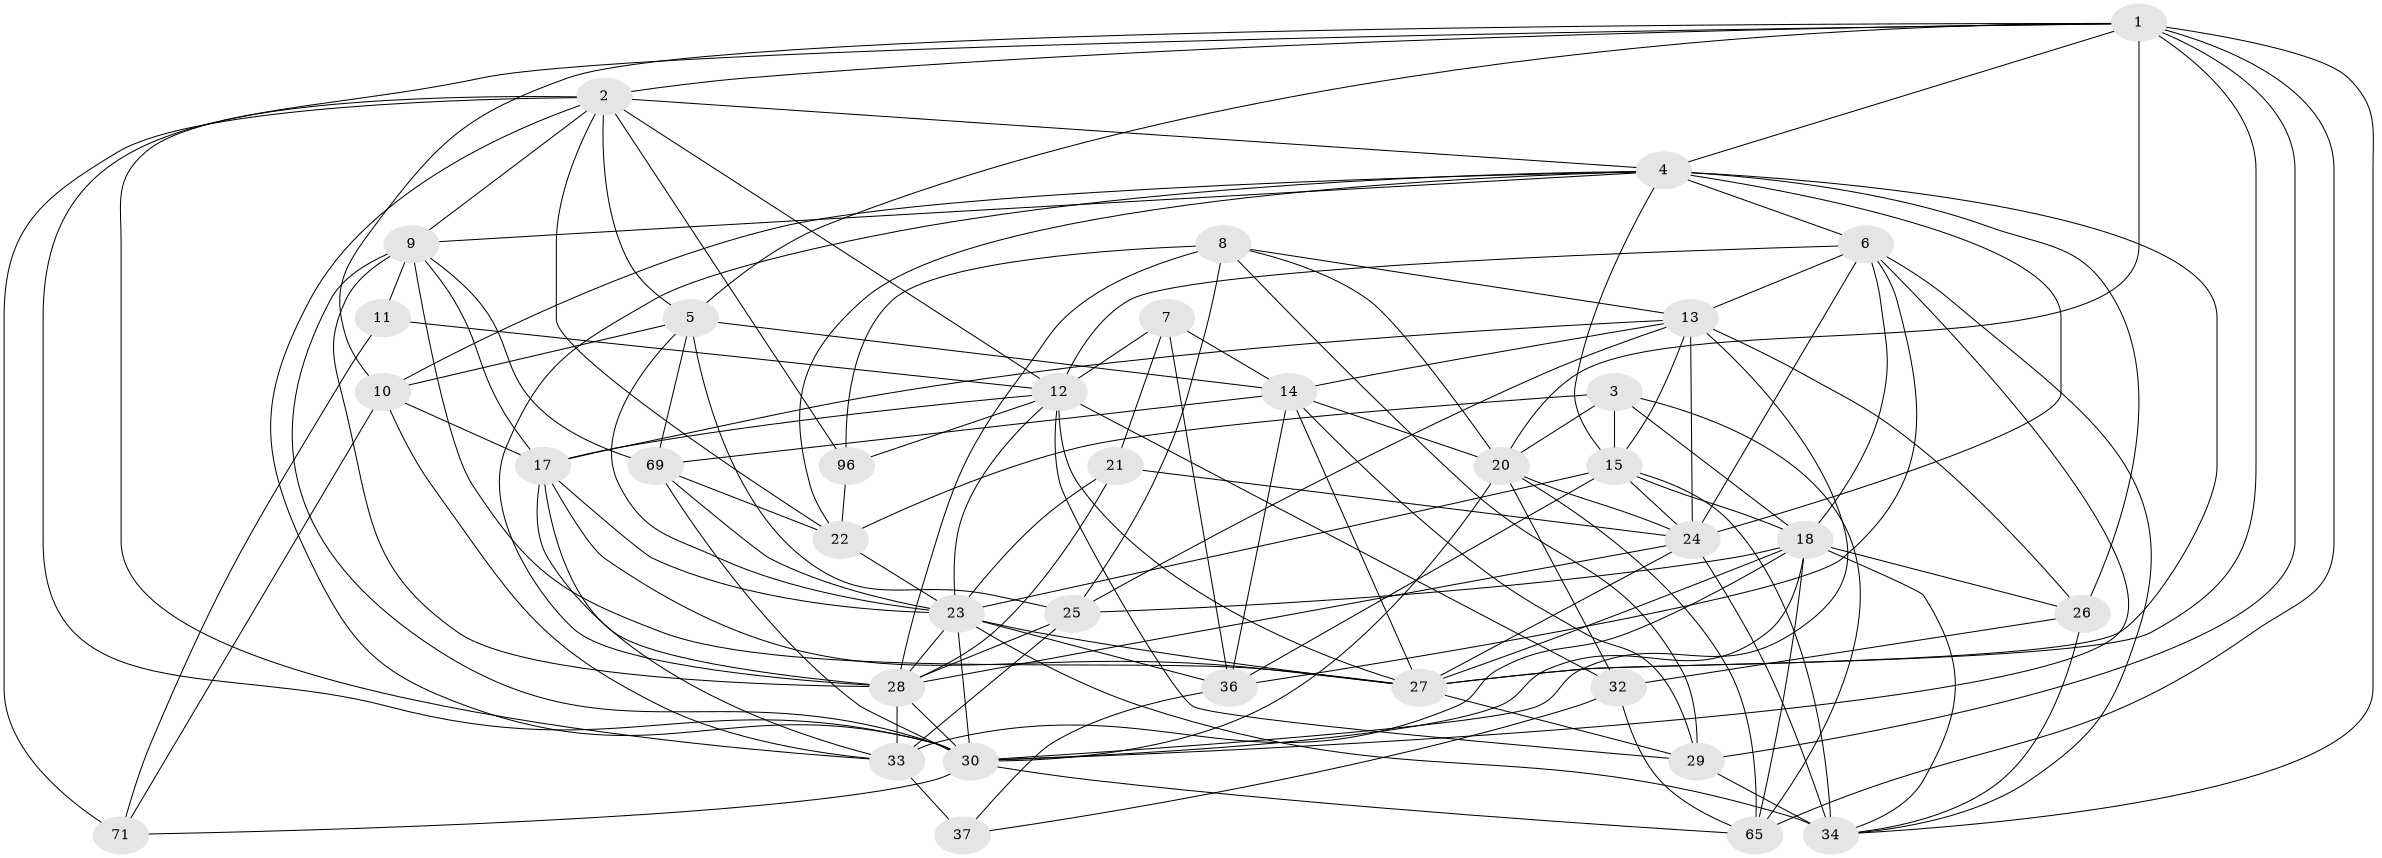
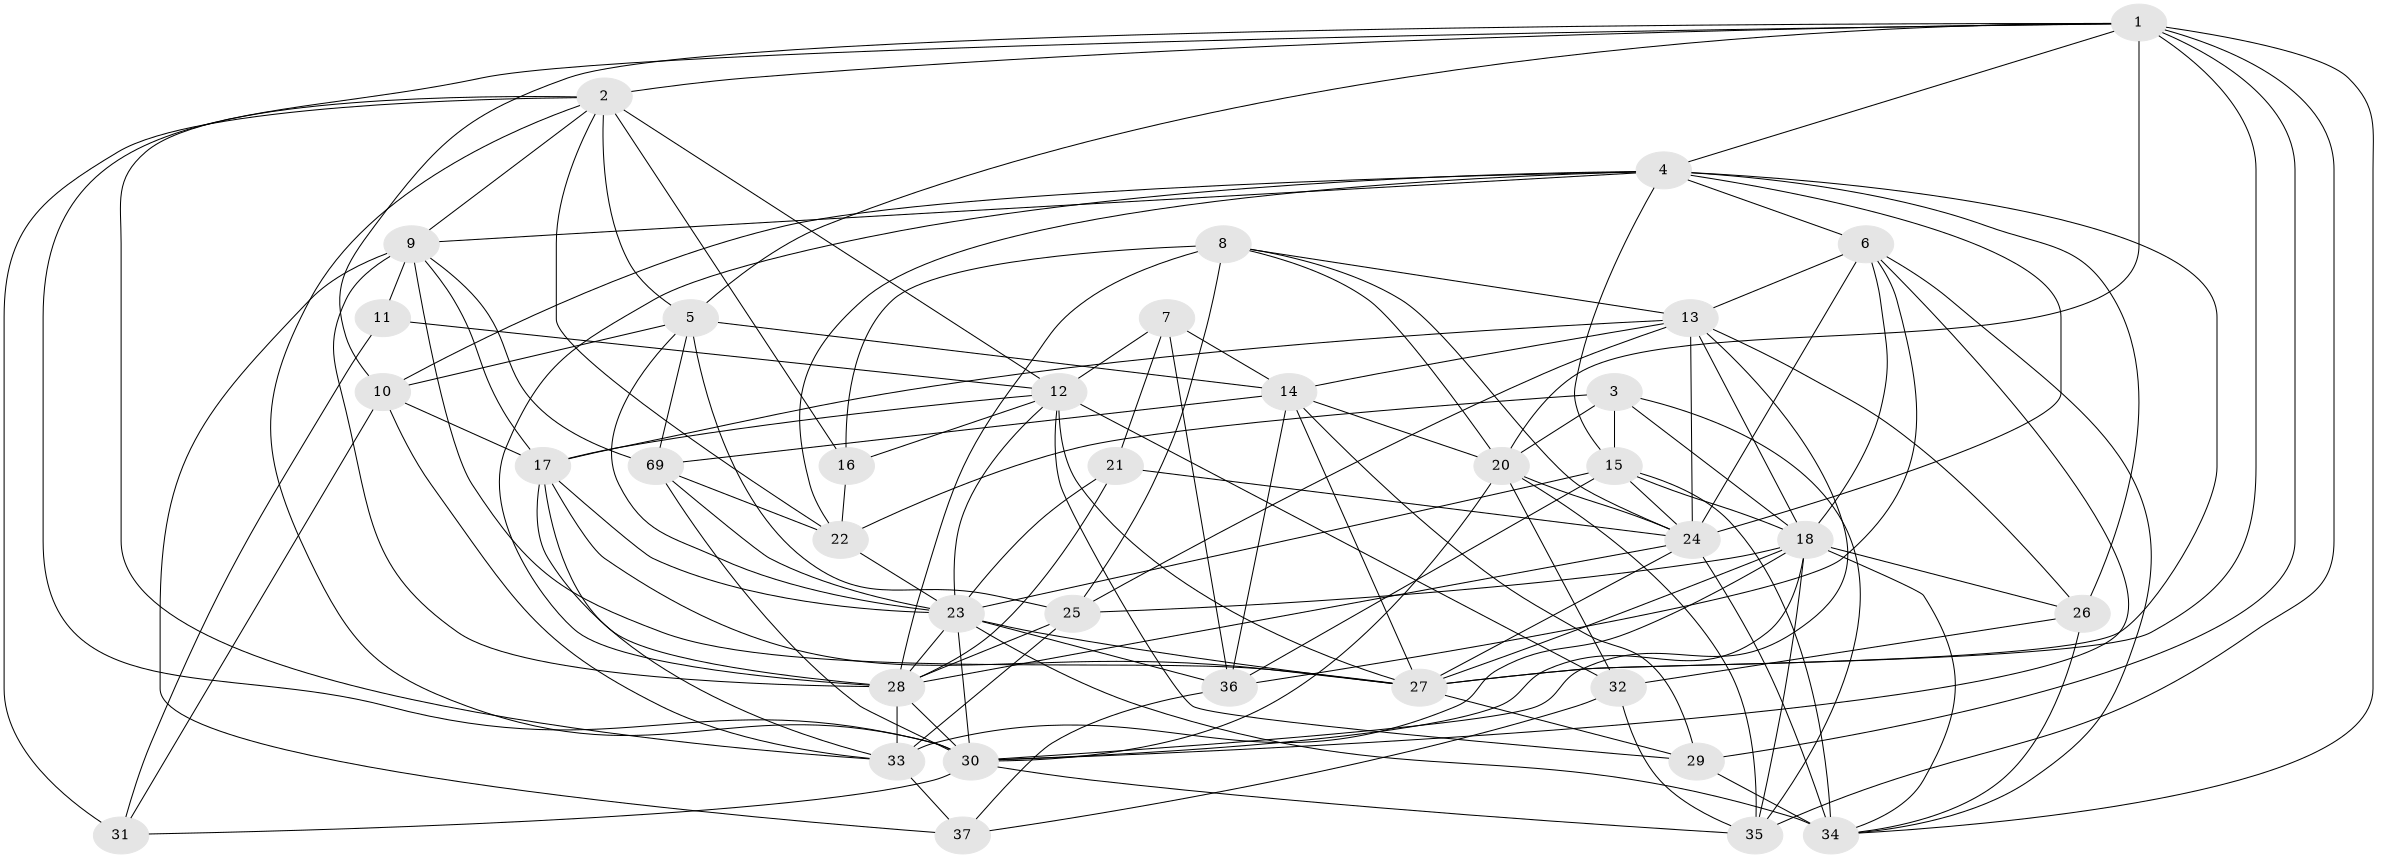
edge "2" -- "4": removed
edge "6" -- "12": removed
edge "13" -- "15": now "13" -- "18"
node "96": label "96" -> "16"
edge "8" -- "29": now "8" -- "24"
edge "9" -- "30": now "9" -- "37"
node "71": label "71" -> "31"
node "65": label "65" -> "35"
